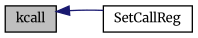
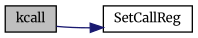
edge "SetCallReg" -> "kcall": reversed
